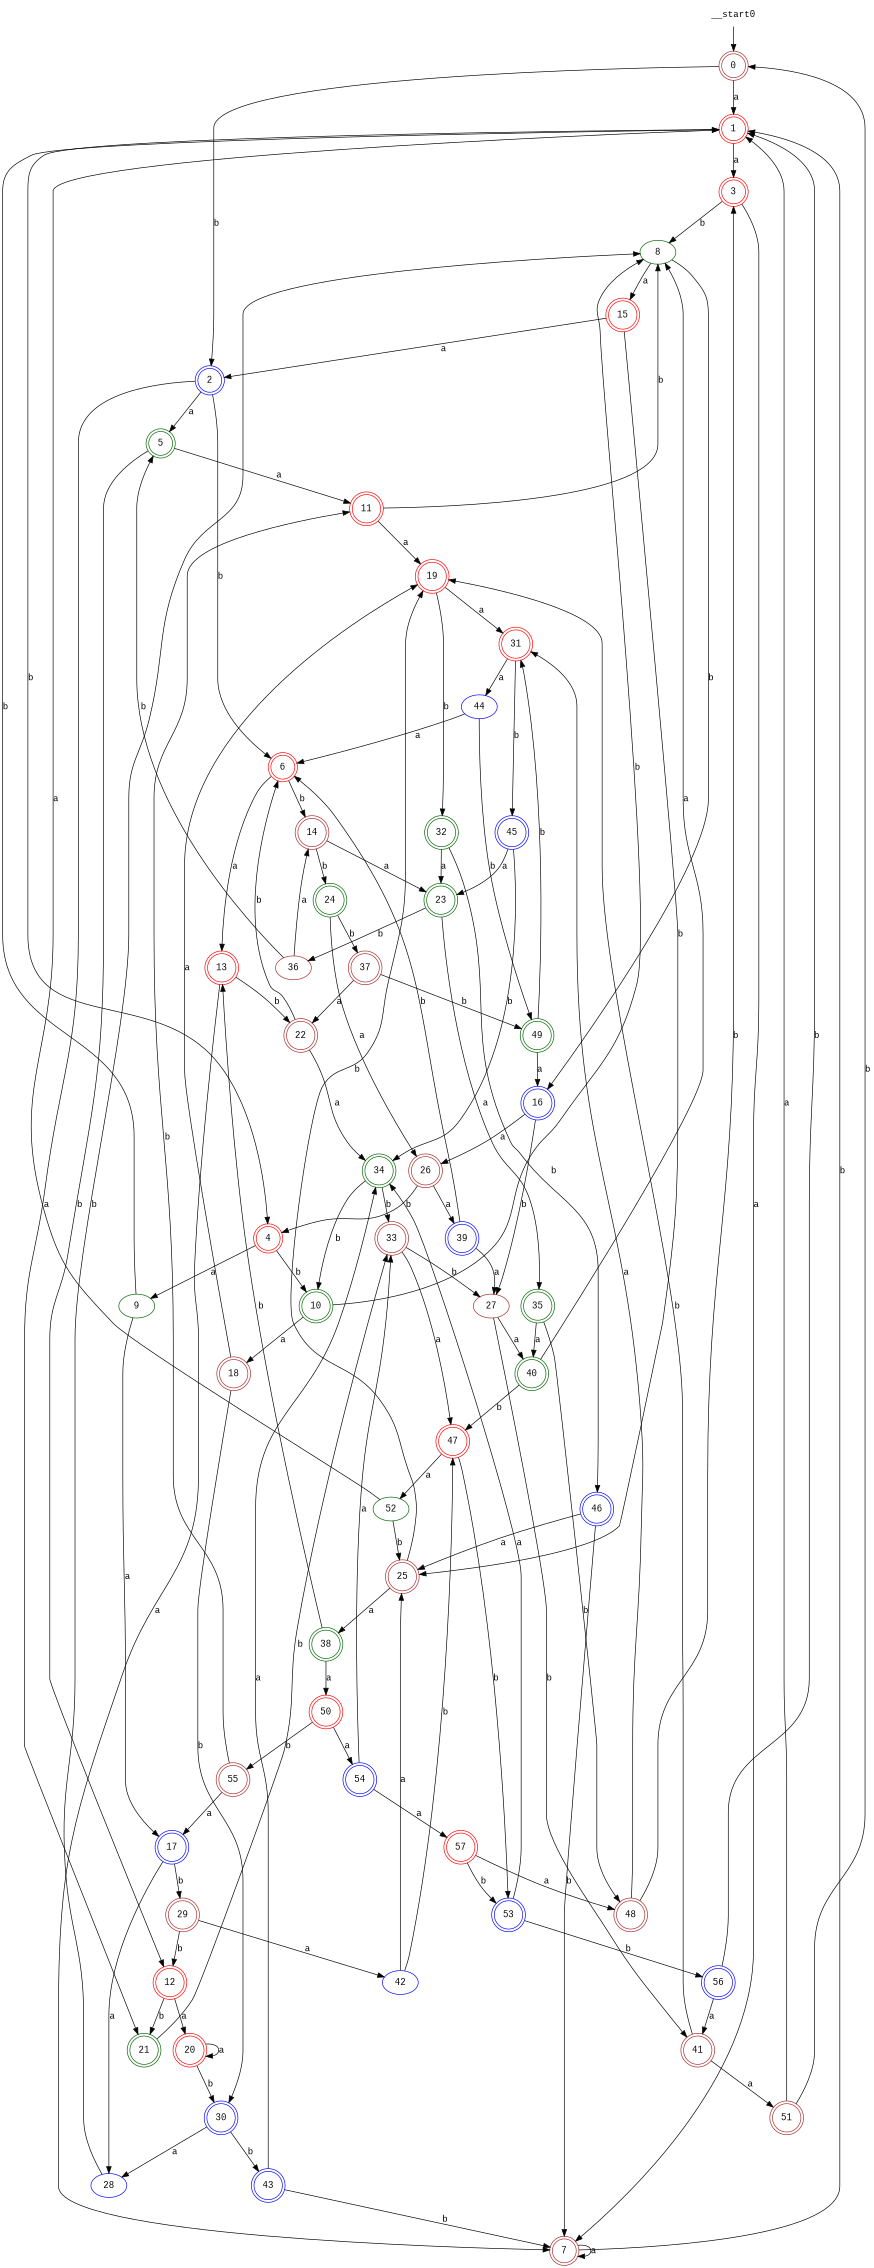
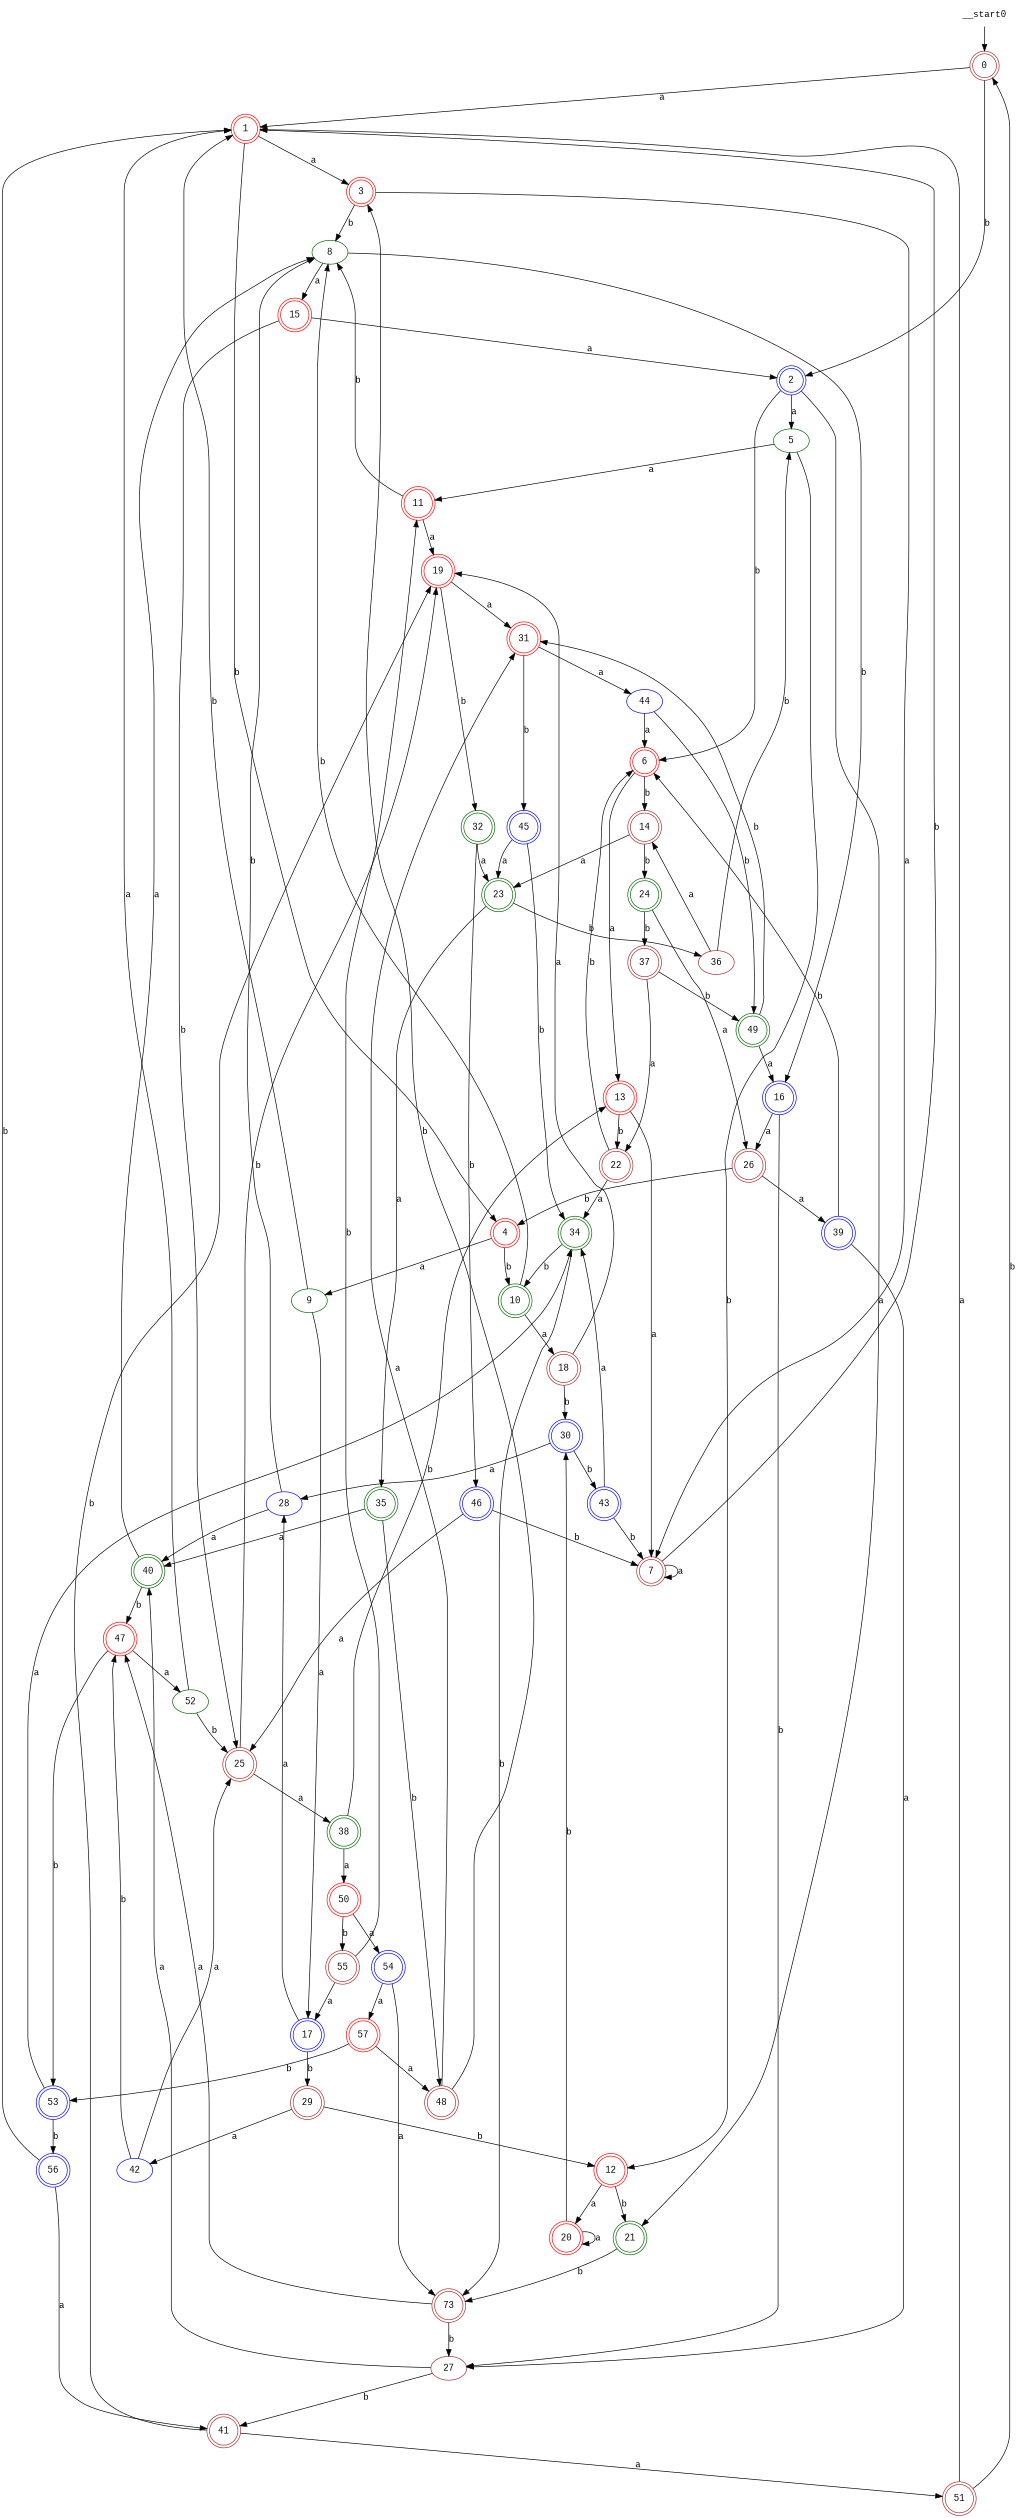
node "5": shape doublecircle -> ellipse
node "33": label "33" -> "73"
edge "28" -> "40": added, label "a"
